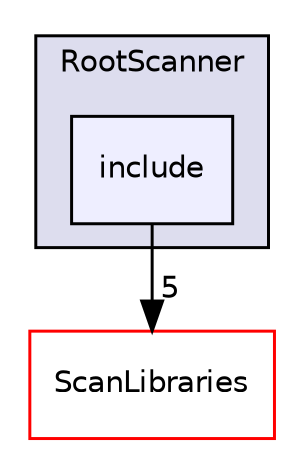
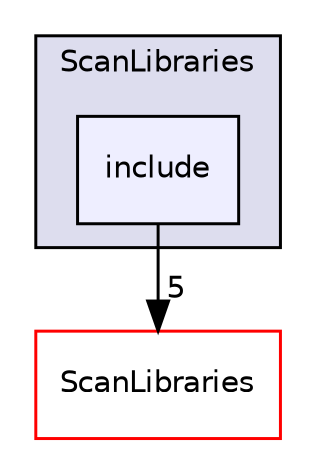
cluster "RootScanner": label "RootScanner" -> "ScanLibraries"
